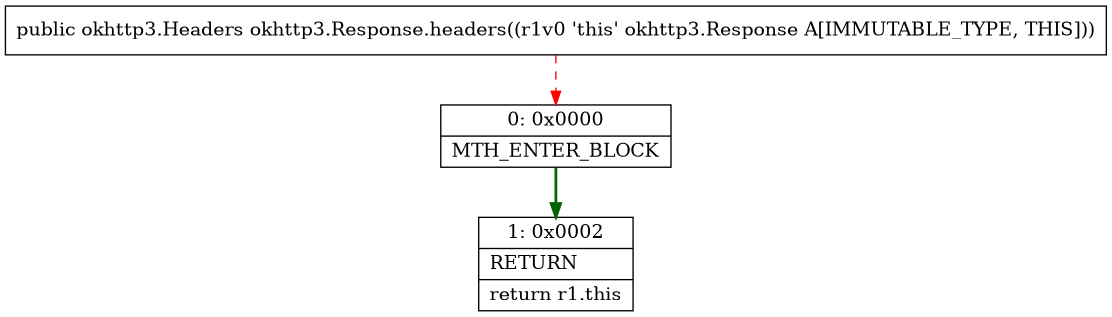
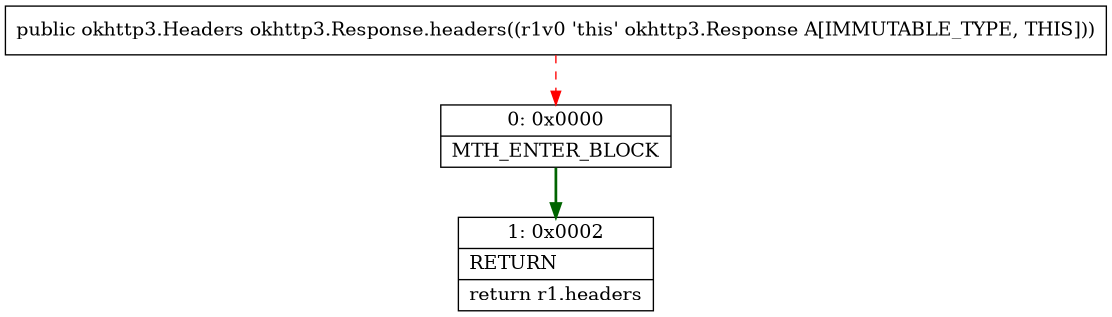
node "1: 0x0002": text "return r1.this" -> "return r1.headers"
